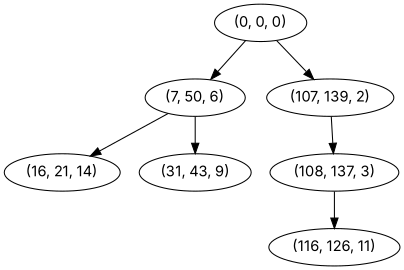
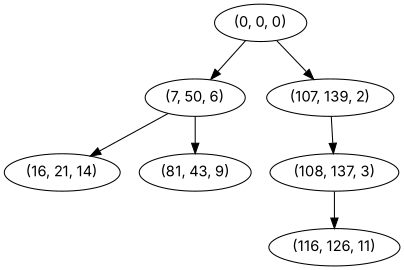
node "(31, 43, 9)": label "(31, 43, 9)" -> "(81, 43, 9)"
